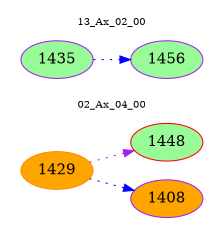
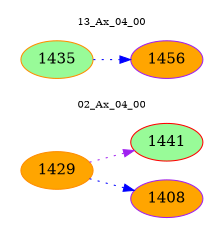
cluster "13_Ax_02_00": label "13_Ax_02_00" -> "13_Ax_04_00"
node "1435": color purple -> darkorange
node "1456": fillcolor palegreen -> orange
node "1448": label "1448" -> "1441"
